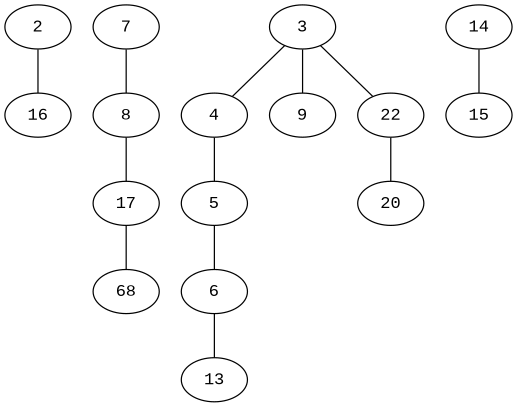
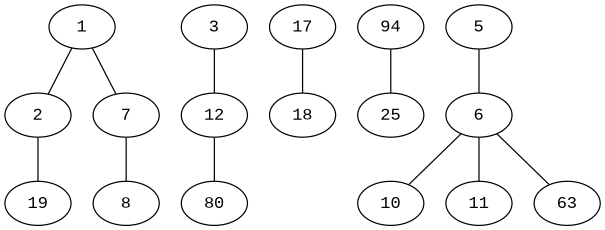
node "1": added
node "14": label "14" -> "94"
node "16": label "16" -> "19"
node "4": removed
node "9": removed
node "22": label "22" -> "12"
node "15": label "15" -> "25"
edge "8" -- "17": removed
node "10": added
node "20": label "20" -> "80"
node "11": added
node "68": label "68" -> "18"
node "13": label "13" -> "63"
